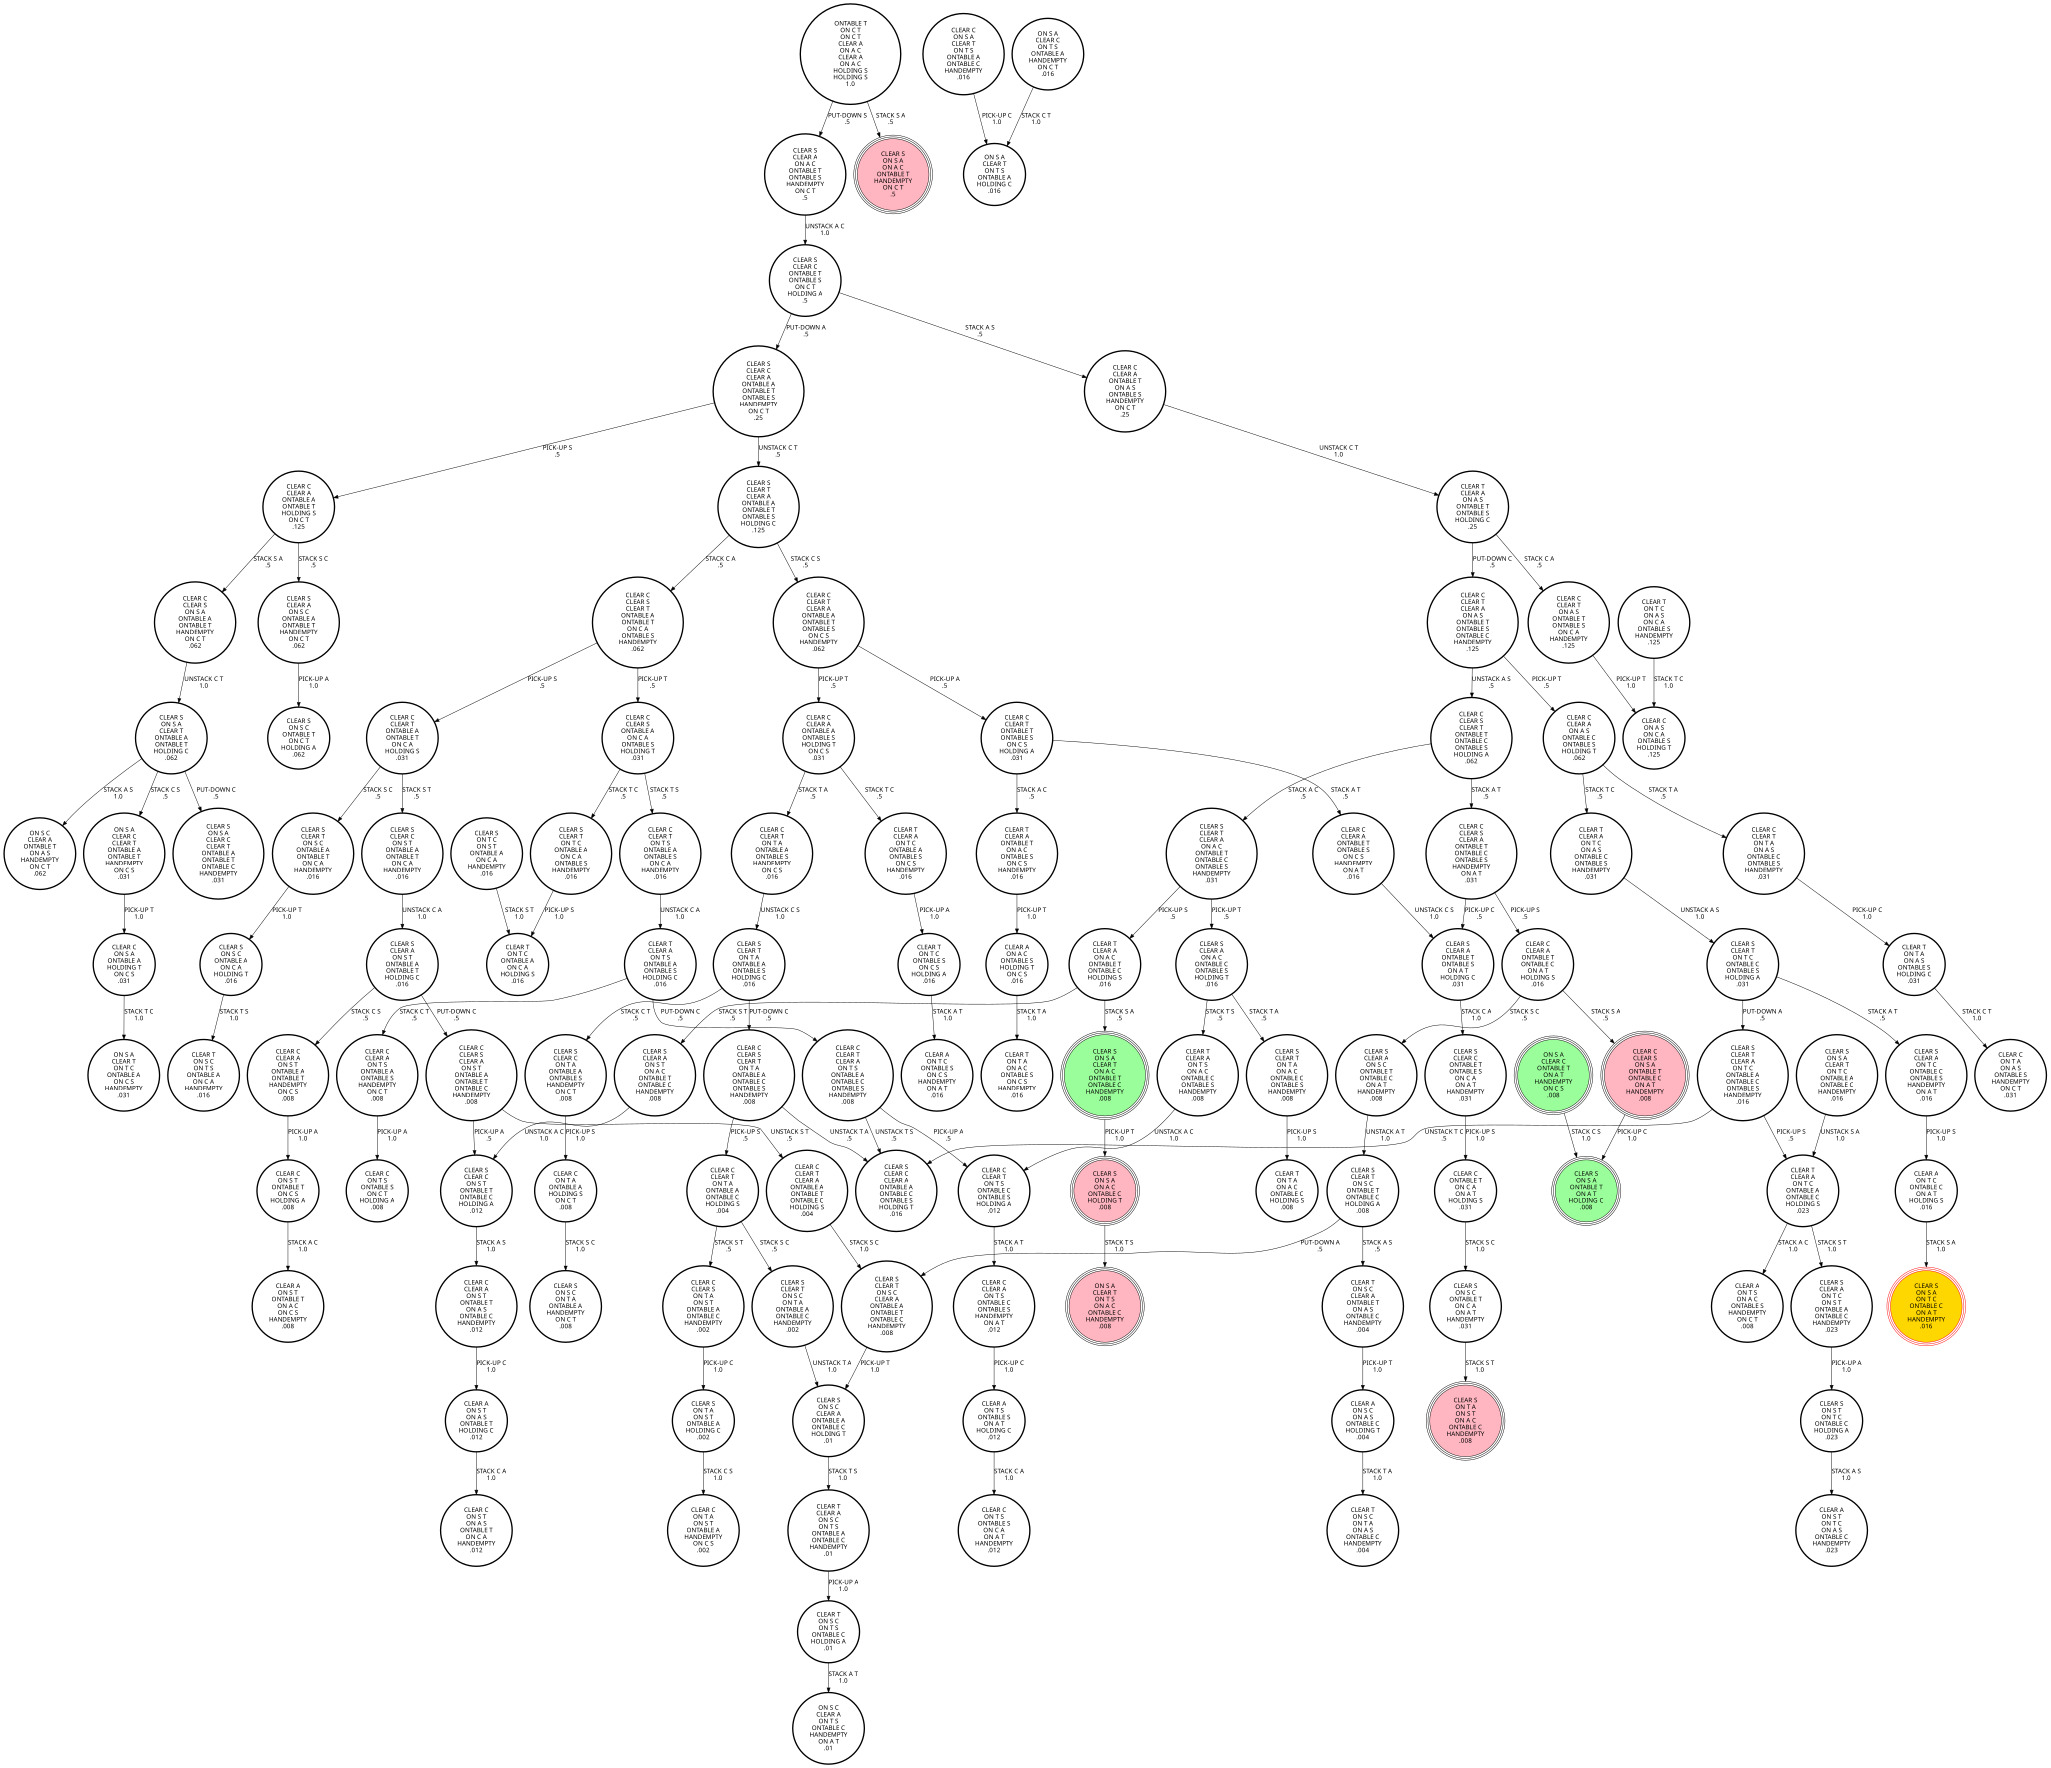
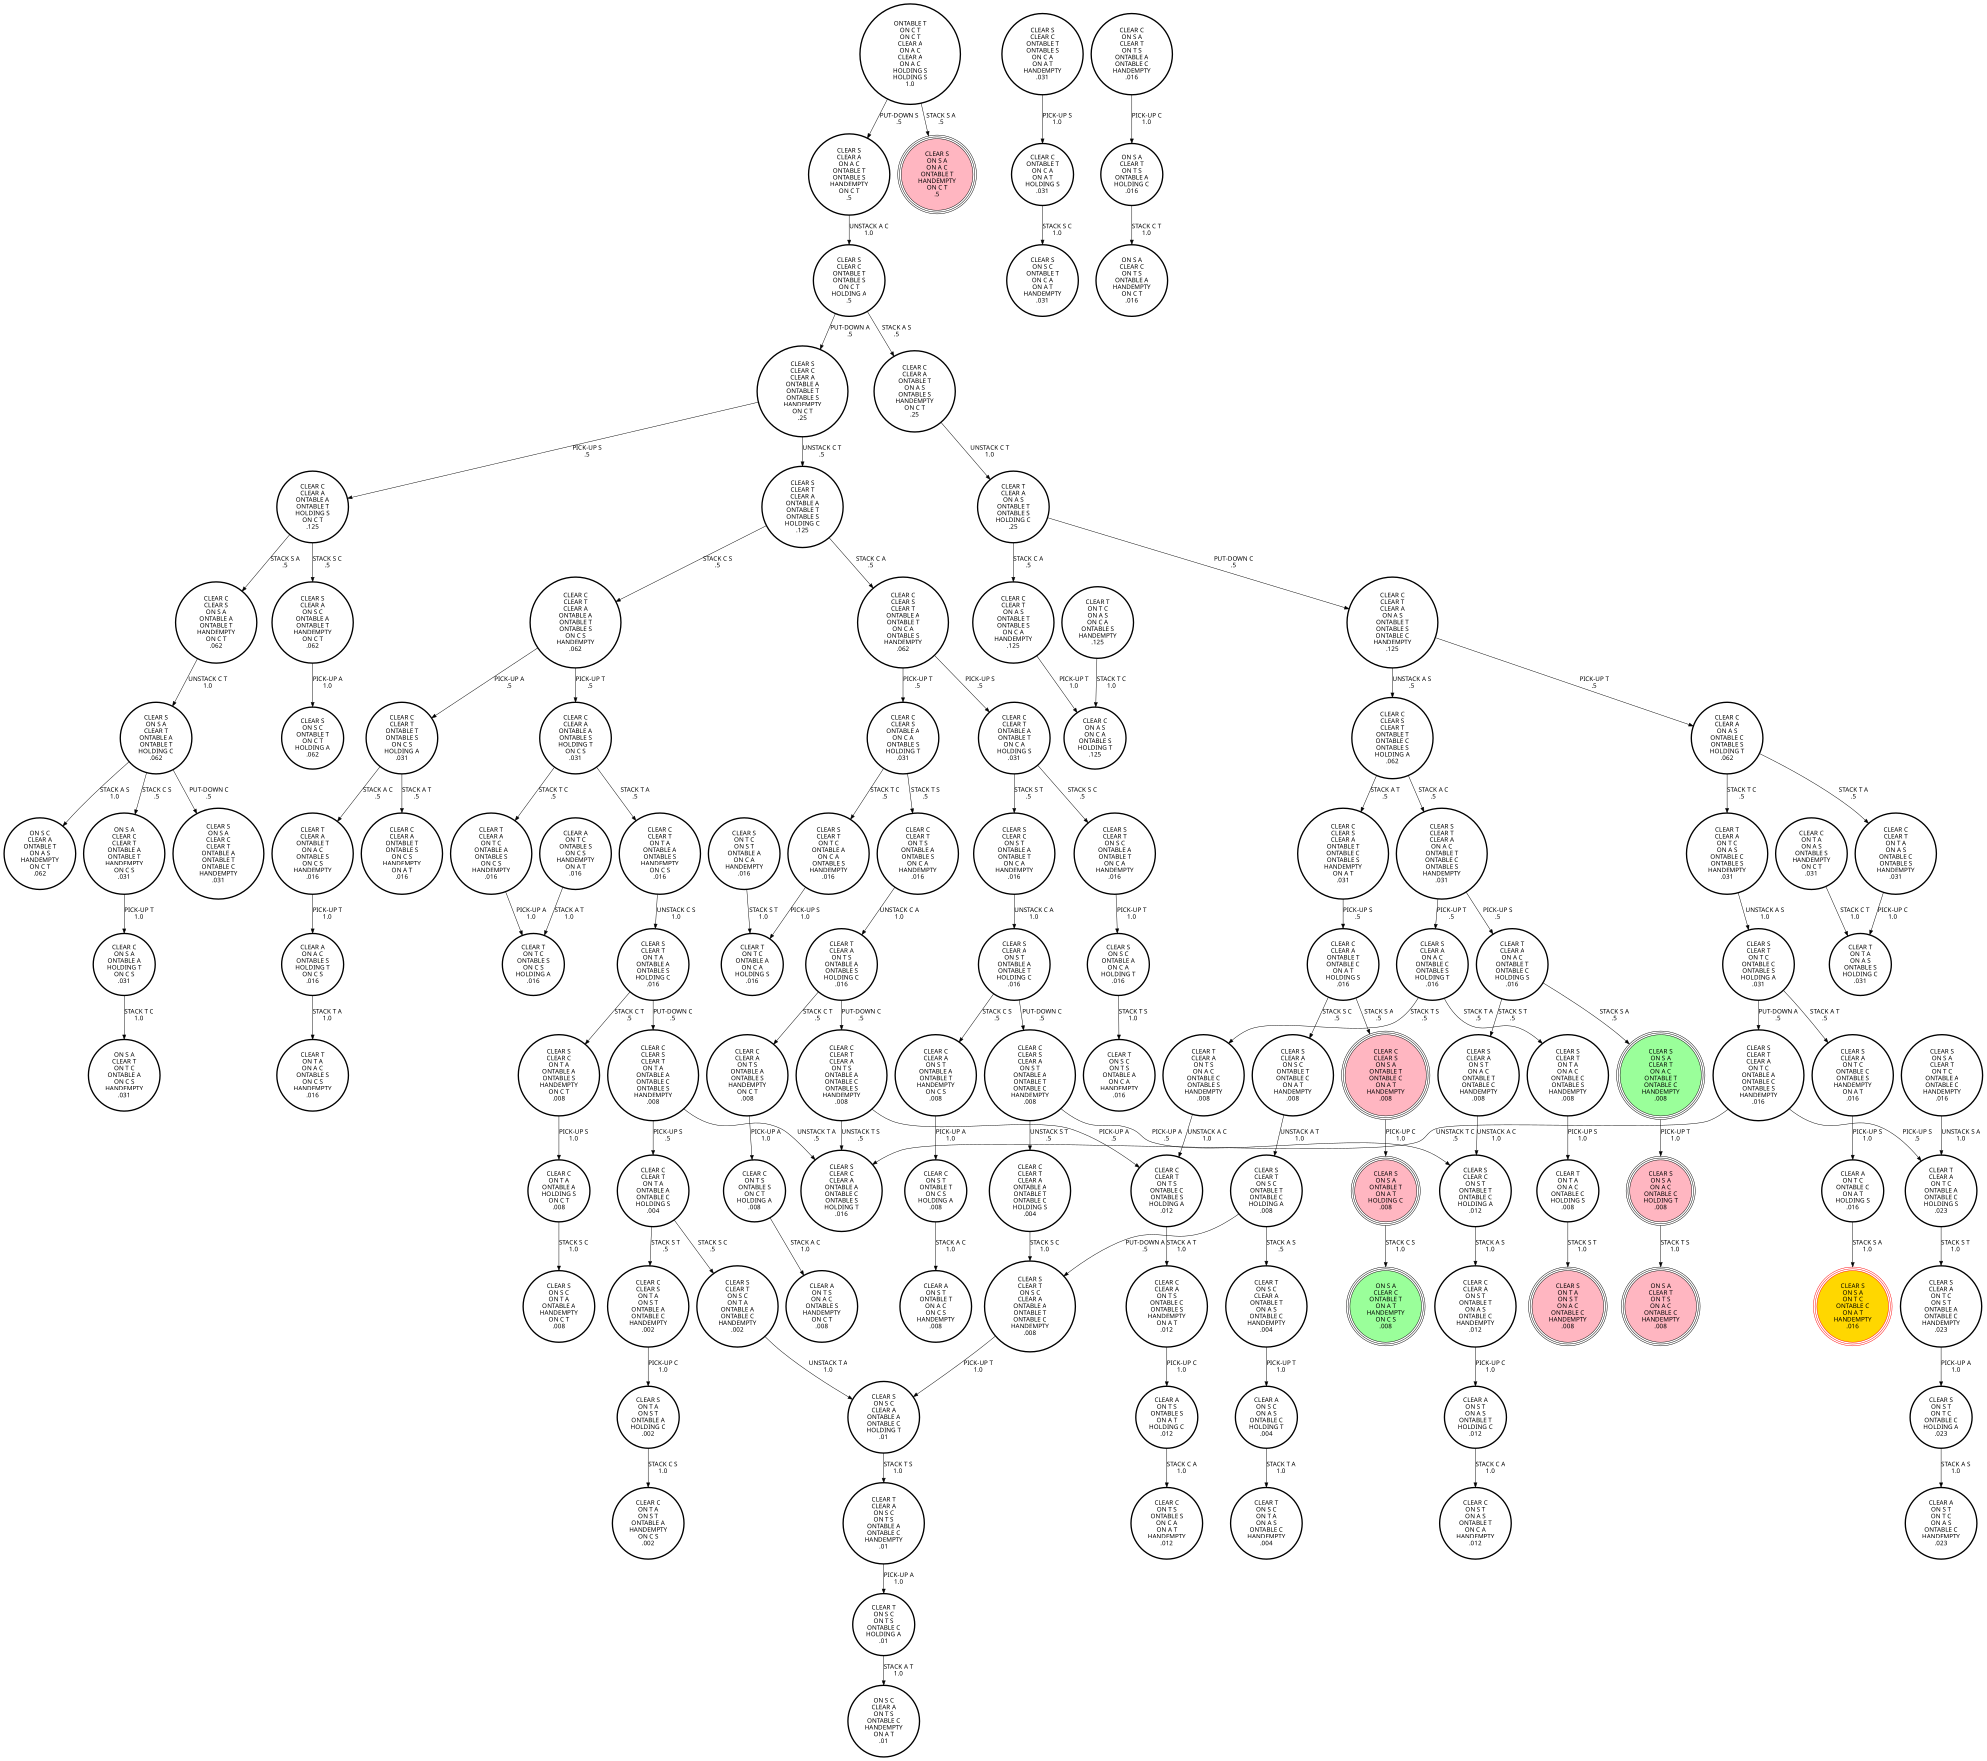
edge "ON S A CLEAR C ON T S ONTABLE A HANDEMPTY ON C T .016" -> "ON S A CLEAR T ON T S ONTABLE A HOLDING C .016": reversed
node "CLEAR S CLEAR A ONTABLE T ONTABLE S ON A T HOLDING C .031": removed
edge "CLEAR T ON T C ONTABLE S ON C S HOLDING A .016" -> "CLEAR A ON T C ONTABLE S ON C S HANDEMPTY ON A T .016": reversed
edge "CLEAR T ON T A ON A S ONTABLE S HOLDING C .031" -> "CLEAR C ON T A ON A S ONTABLE S HANDEMPTY ON C T .031": reversed
edge "ON S A CLEAR C ONTABLE T ON A T HANDEMPTY ON C S .008" -> "CLEAR S ON S A ONTABLE T ON A T HOLDING C .008": reversed
node "CLEAR S ON S A ONTABLE T ON A T HOLDING C .008": fillcolor palegreen1 -> lightpink
edge "CLEAR T CLEAR A ON T C ONTABLE A ONTABLE C HOLDING S .023" -> "CLEAR A ON T S ON A C ONTABLE S HANDEMPTY ON C T .008": now "CLEAR C ON T S ONTABLE S ON C T HOLDING A .008" -> "CLEAR A ON T S ON A C ONTABLE S HANDEMPTY ON C T .008"
edge "CLEAR S ON S C ONTABLE T ON C A ON A T HANDEMPTY .031" -> "CLEAR S ON T A ON S T ON A C ONTABLE C HANDEMPTY .008": now "CLEAR T ON T A ON A C ONTABLE C HOLDING S .008" -> "CLEAR S ON T A ON S T ON A C ONTABLE C HANDEMPTY .008"
